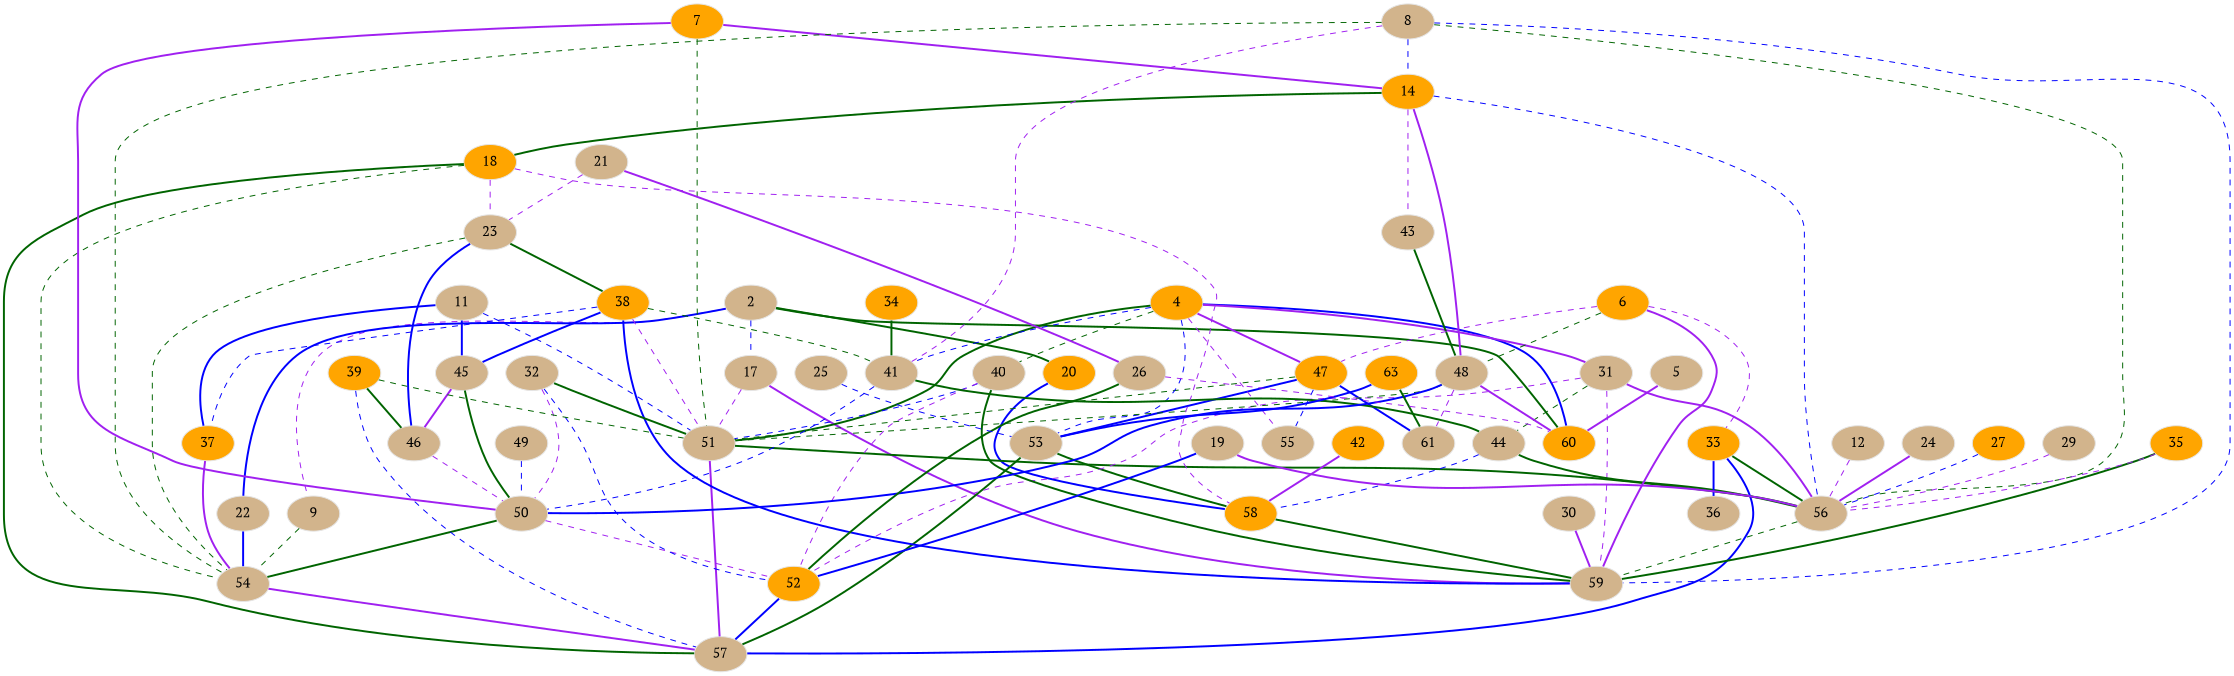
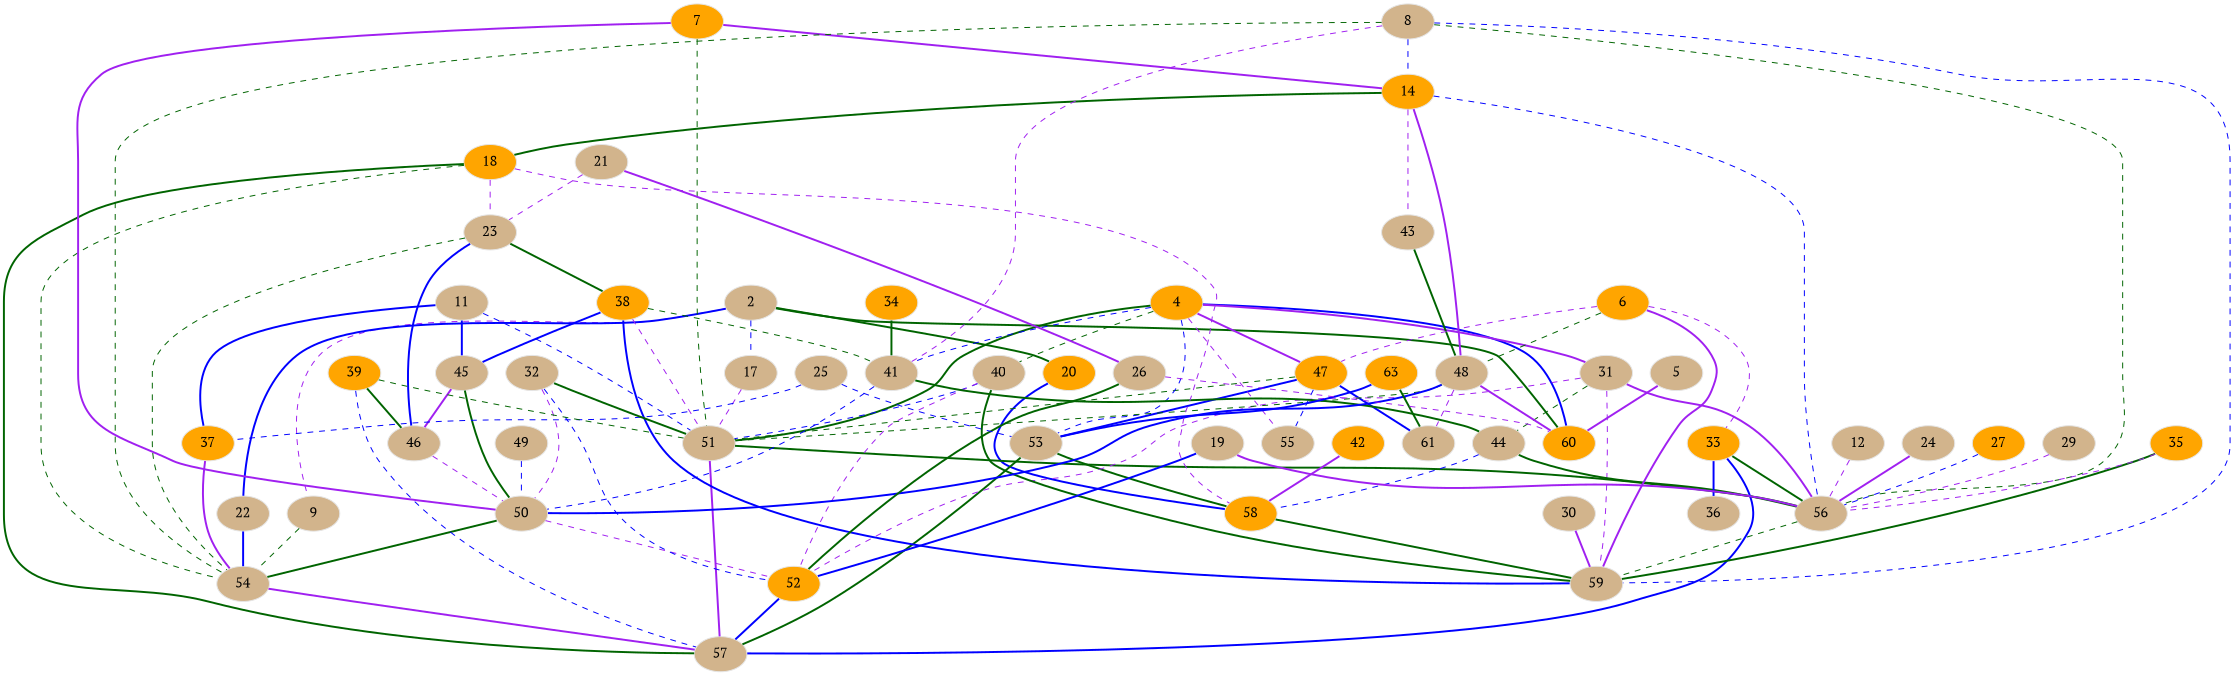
edge "38" -- "37": now "25" -- "37"
edge "17" -- "59": removed
